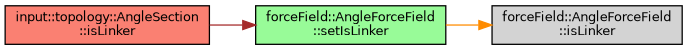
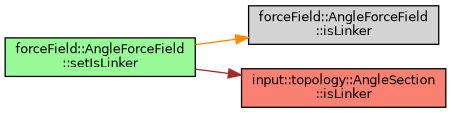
edge "input::topology::AngleSection ::isLinker" -> "forceField::AngleForceField ::setIsLinker": reversed
